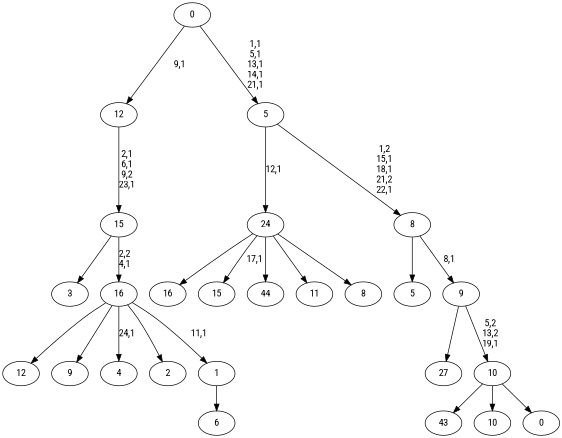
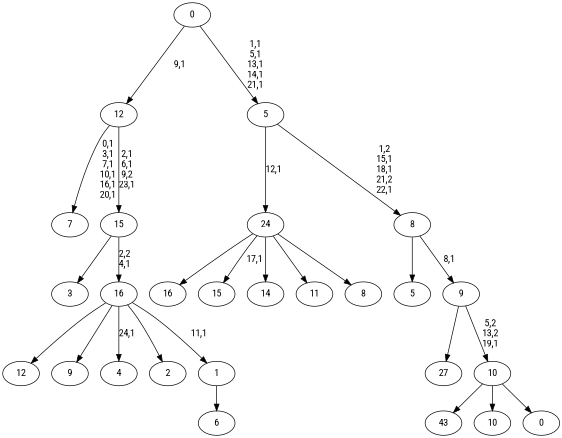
node "7": added
node "44": label "44" -> "14"
